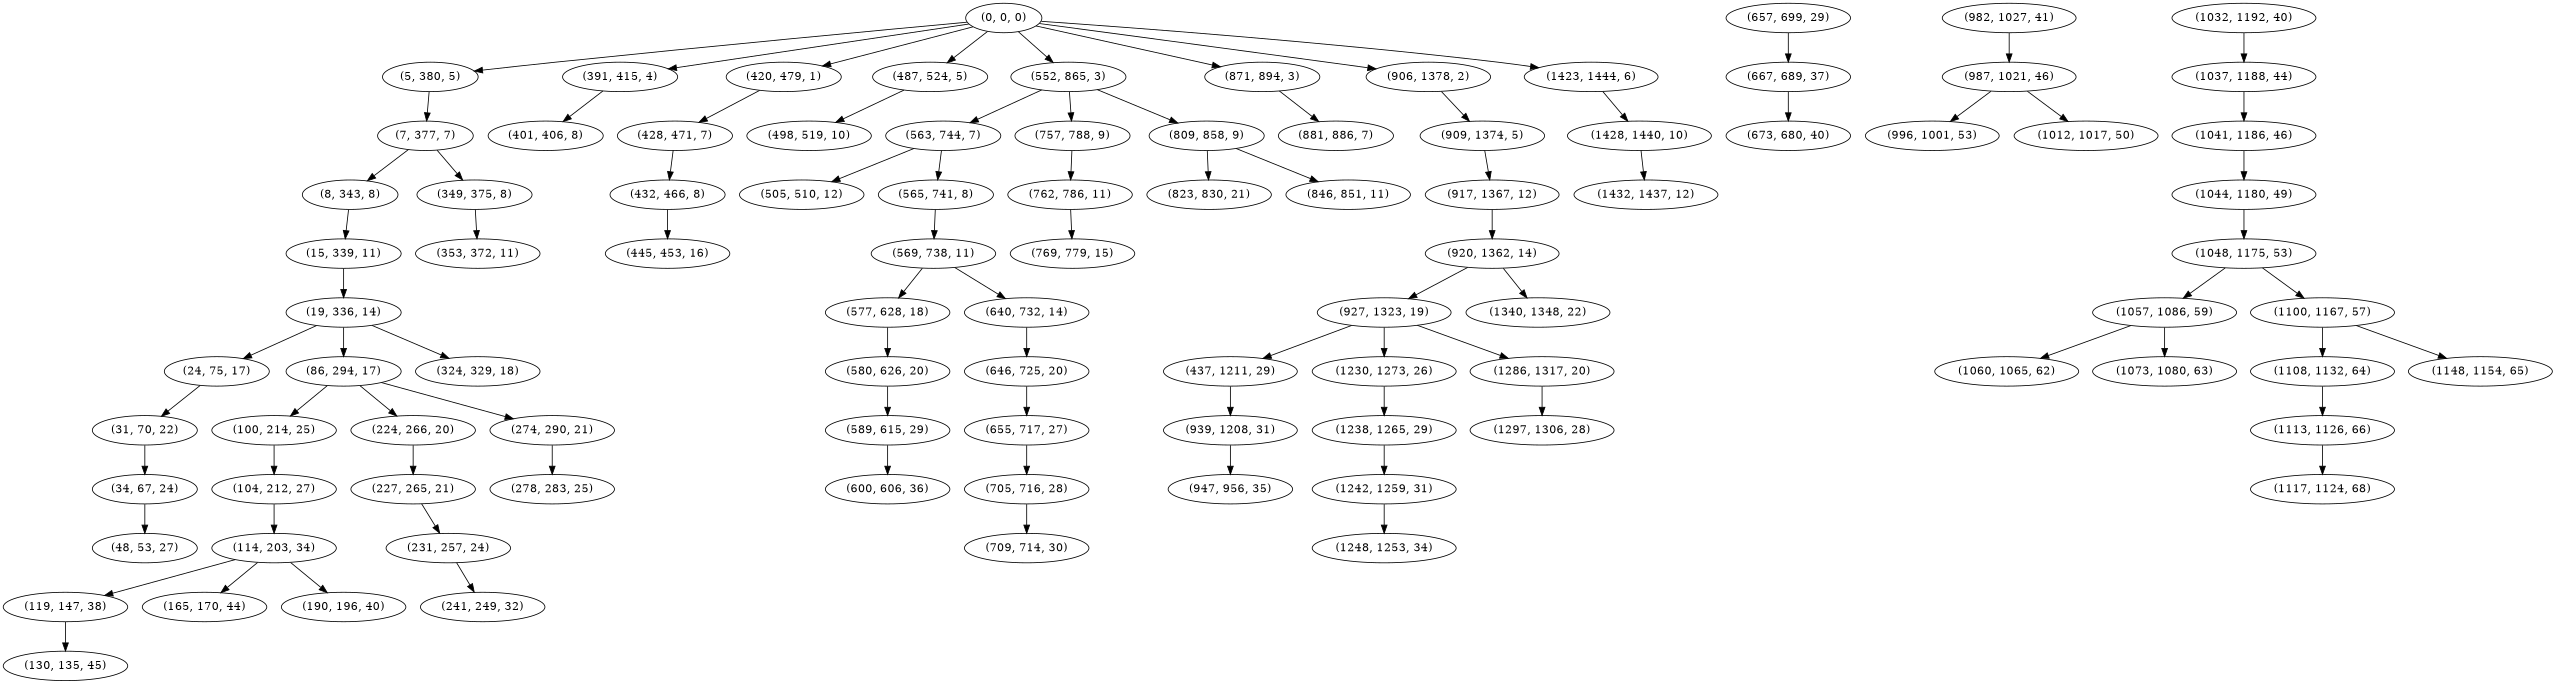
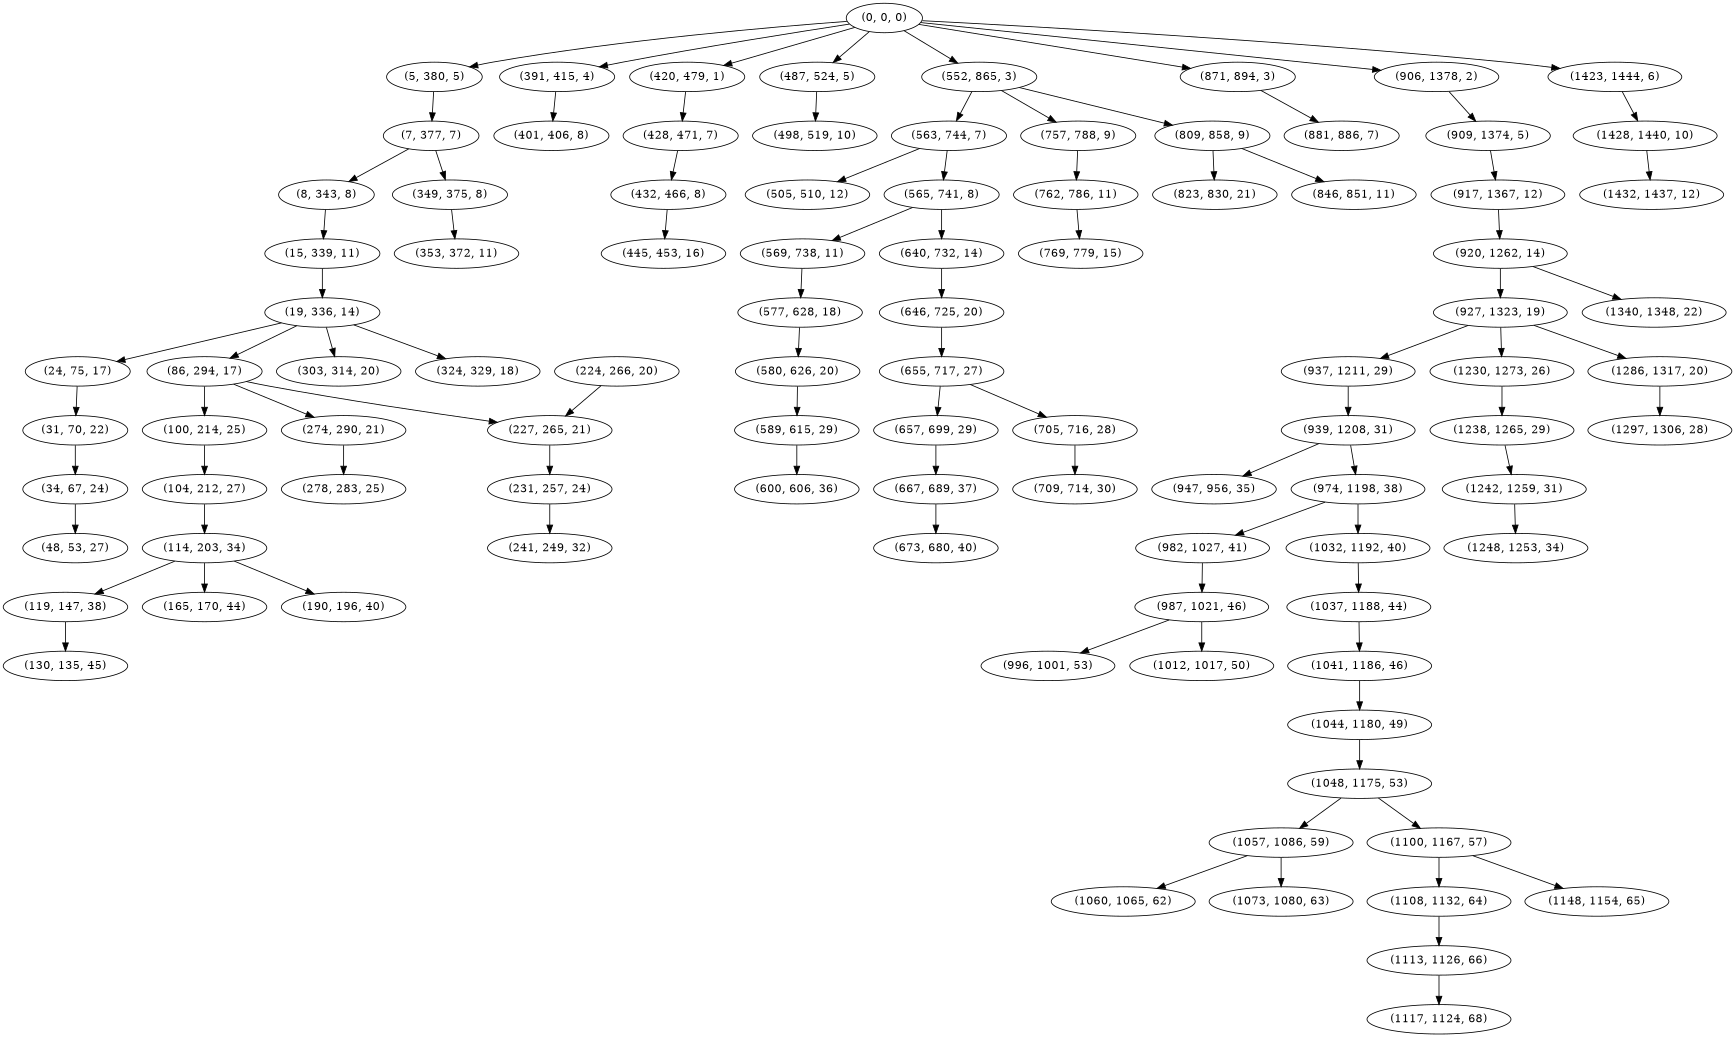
node "(920, 1362, 14)": label "(920, 1362, 14)" -> "(920, 1262, 14)"
edge "(569, 738, 11)" -> "(640, 732, 14)": now "(565, 741, 8)" -> "(640, 732, 14)"
node "(303, 314, 20)": added
node "(437, 1211, 29)": label "(437, 1211, 29)" -> "(937, 1211, 29)"
edge "(655, 717, 27)" -> "(657, 699, 29)": added
edge "(86, 294, 17)" -> "(224, 266, 20)": now "(86, 294, 17)" -> "(227, 265, 21)"
node "(974, 1198, 38)": added
